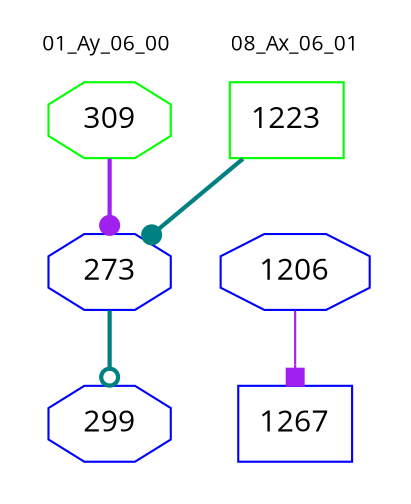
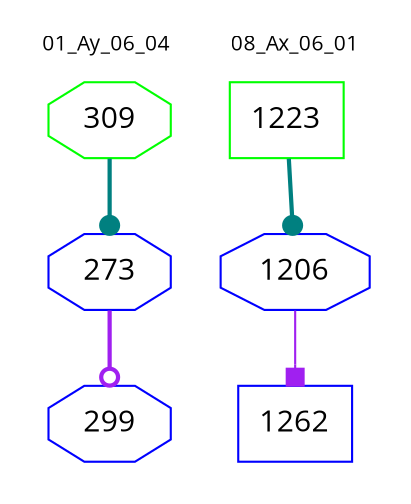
cluster "01_Ay_06_00": label "01_Ay_06_00" -> "01_Ay_06_04"
edge "1223" -> "273": now "1223" -> "1206"
edge "309" -> "273": color purple -> teal
edge "273" -> "299": color teal -> purple
node "1267": label "1267" -> "1262"
